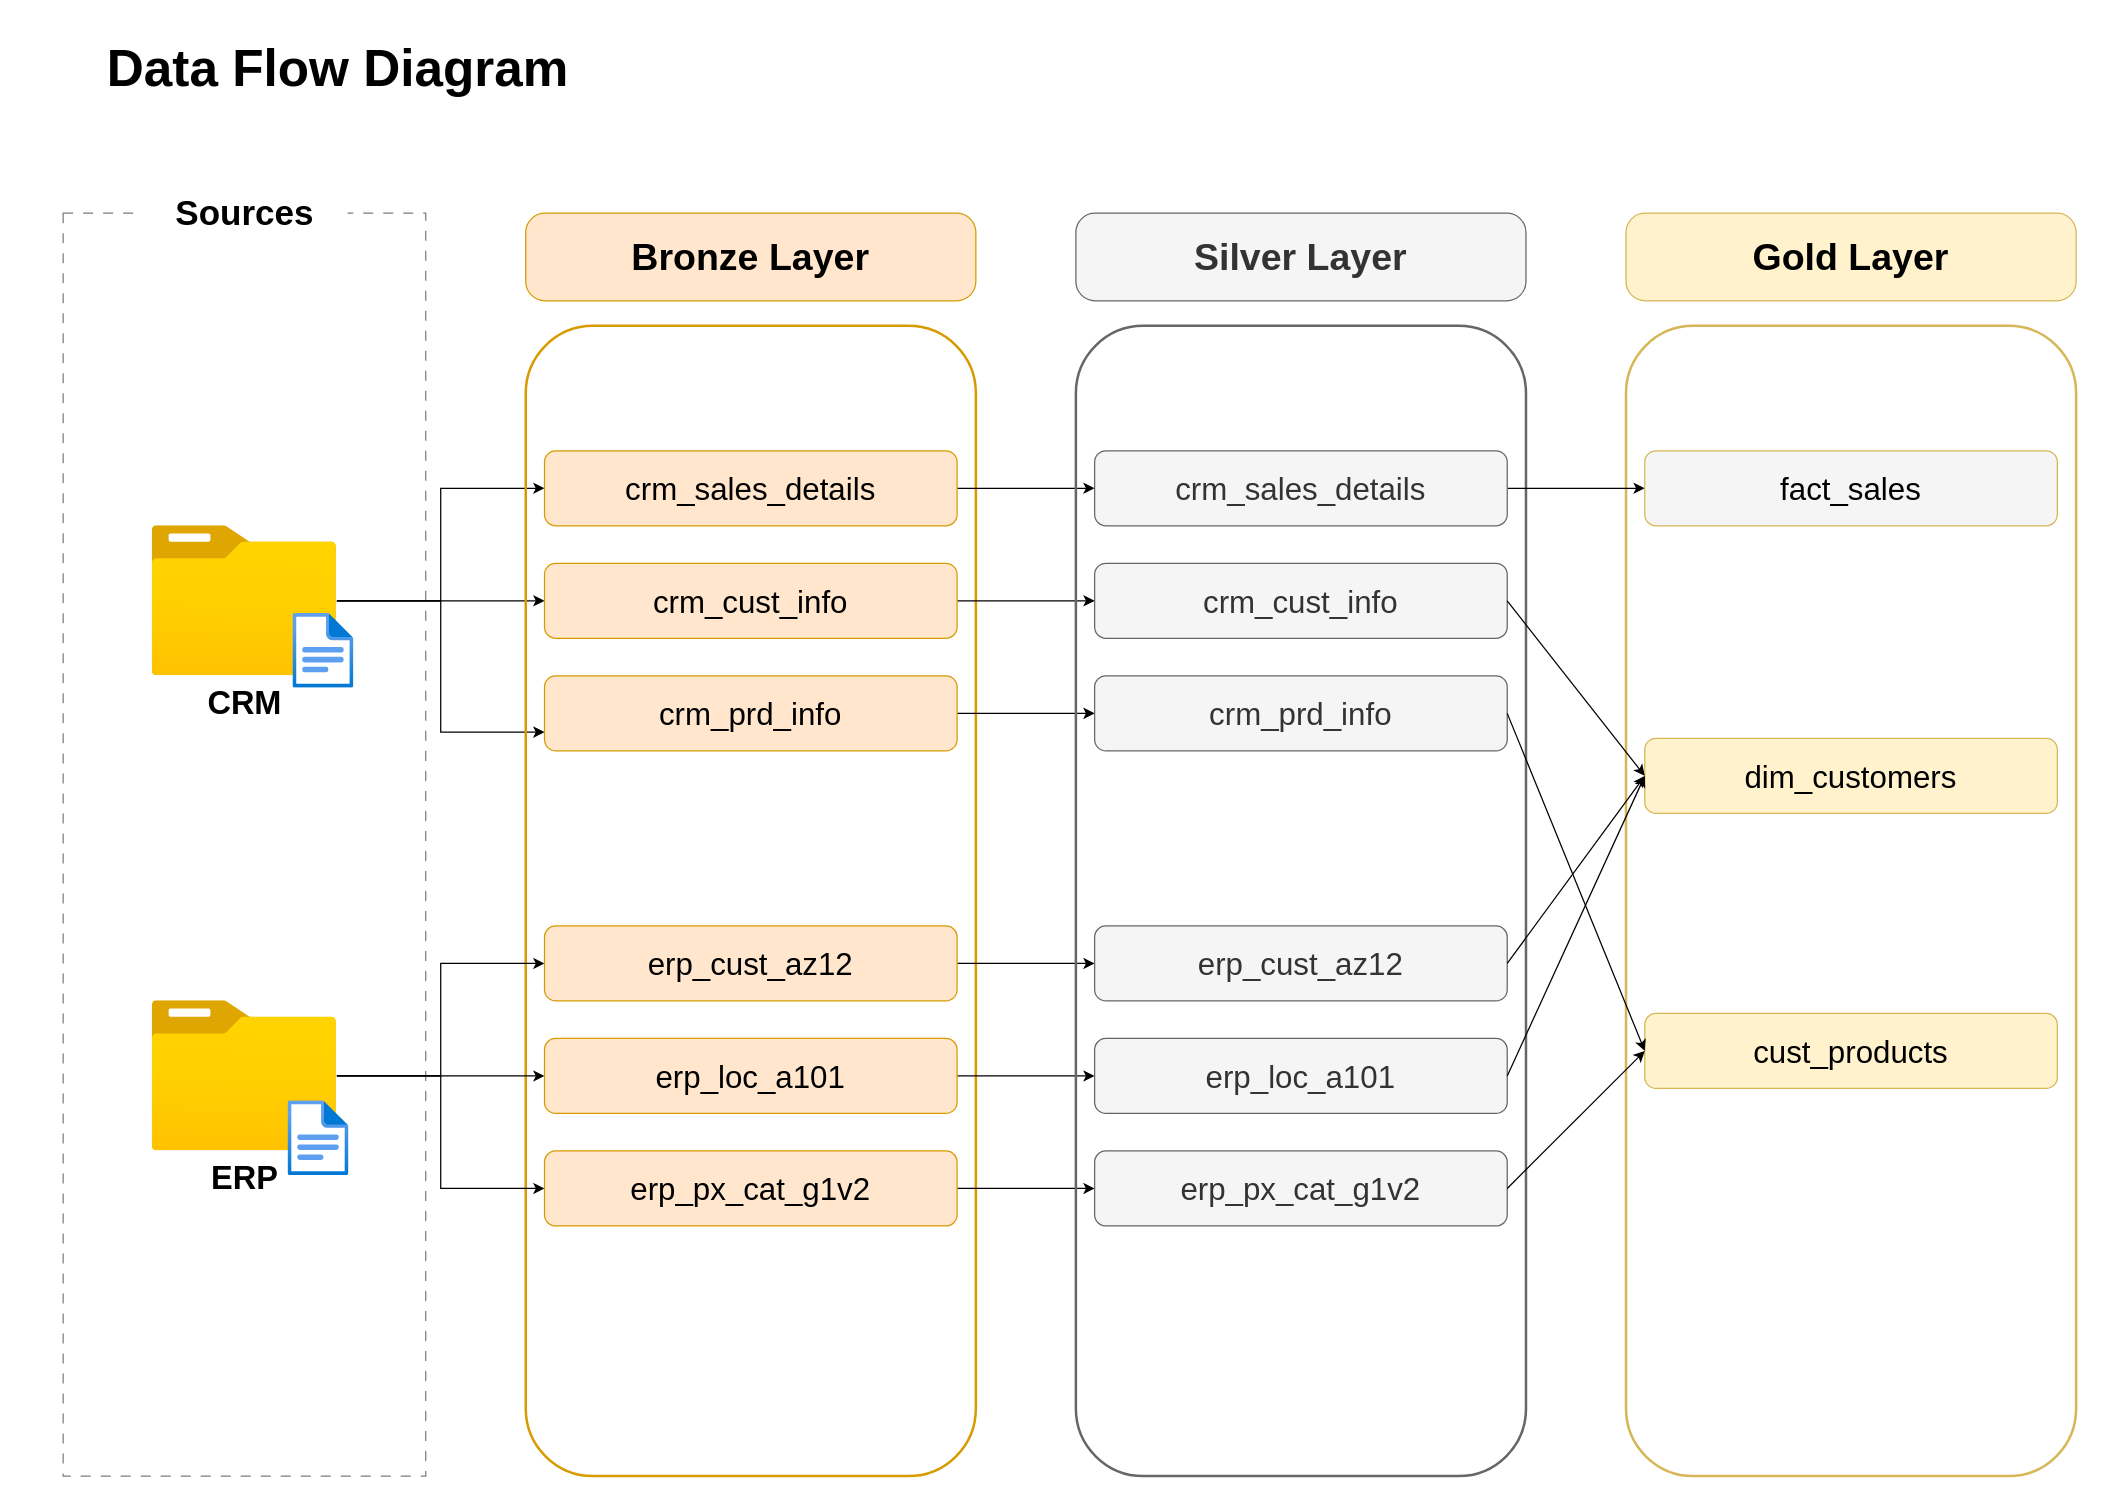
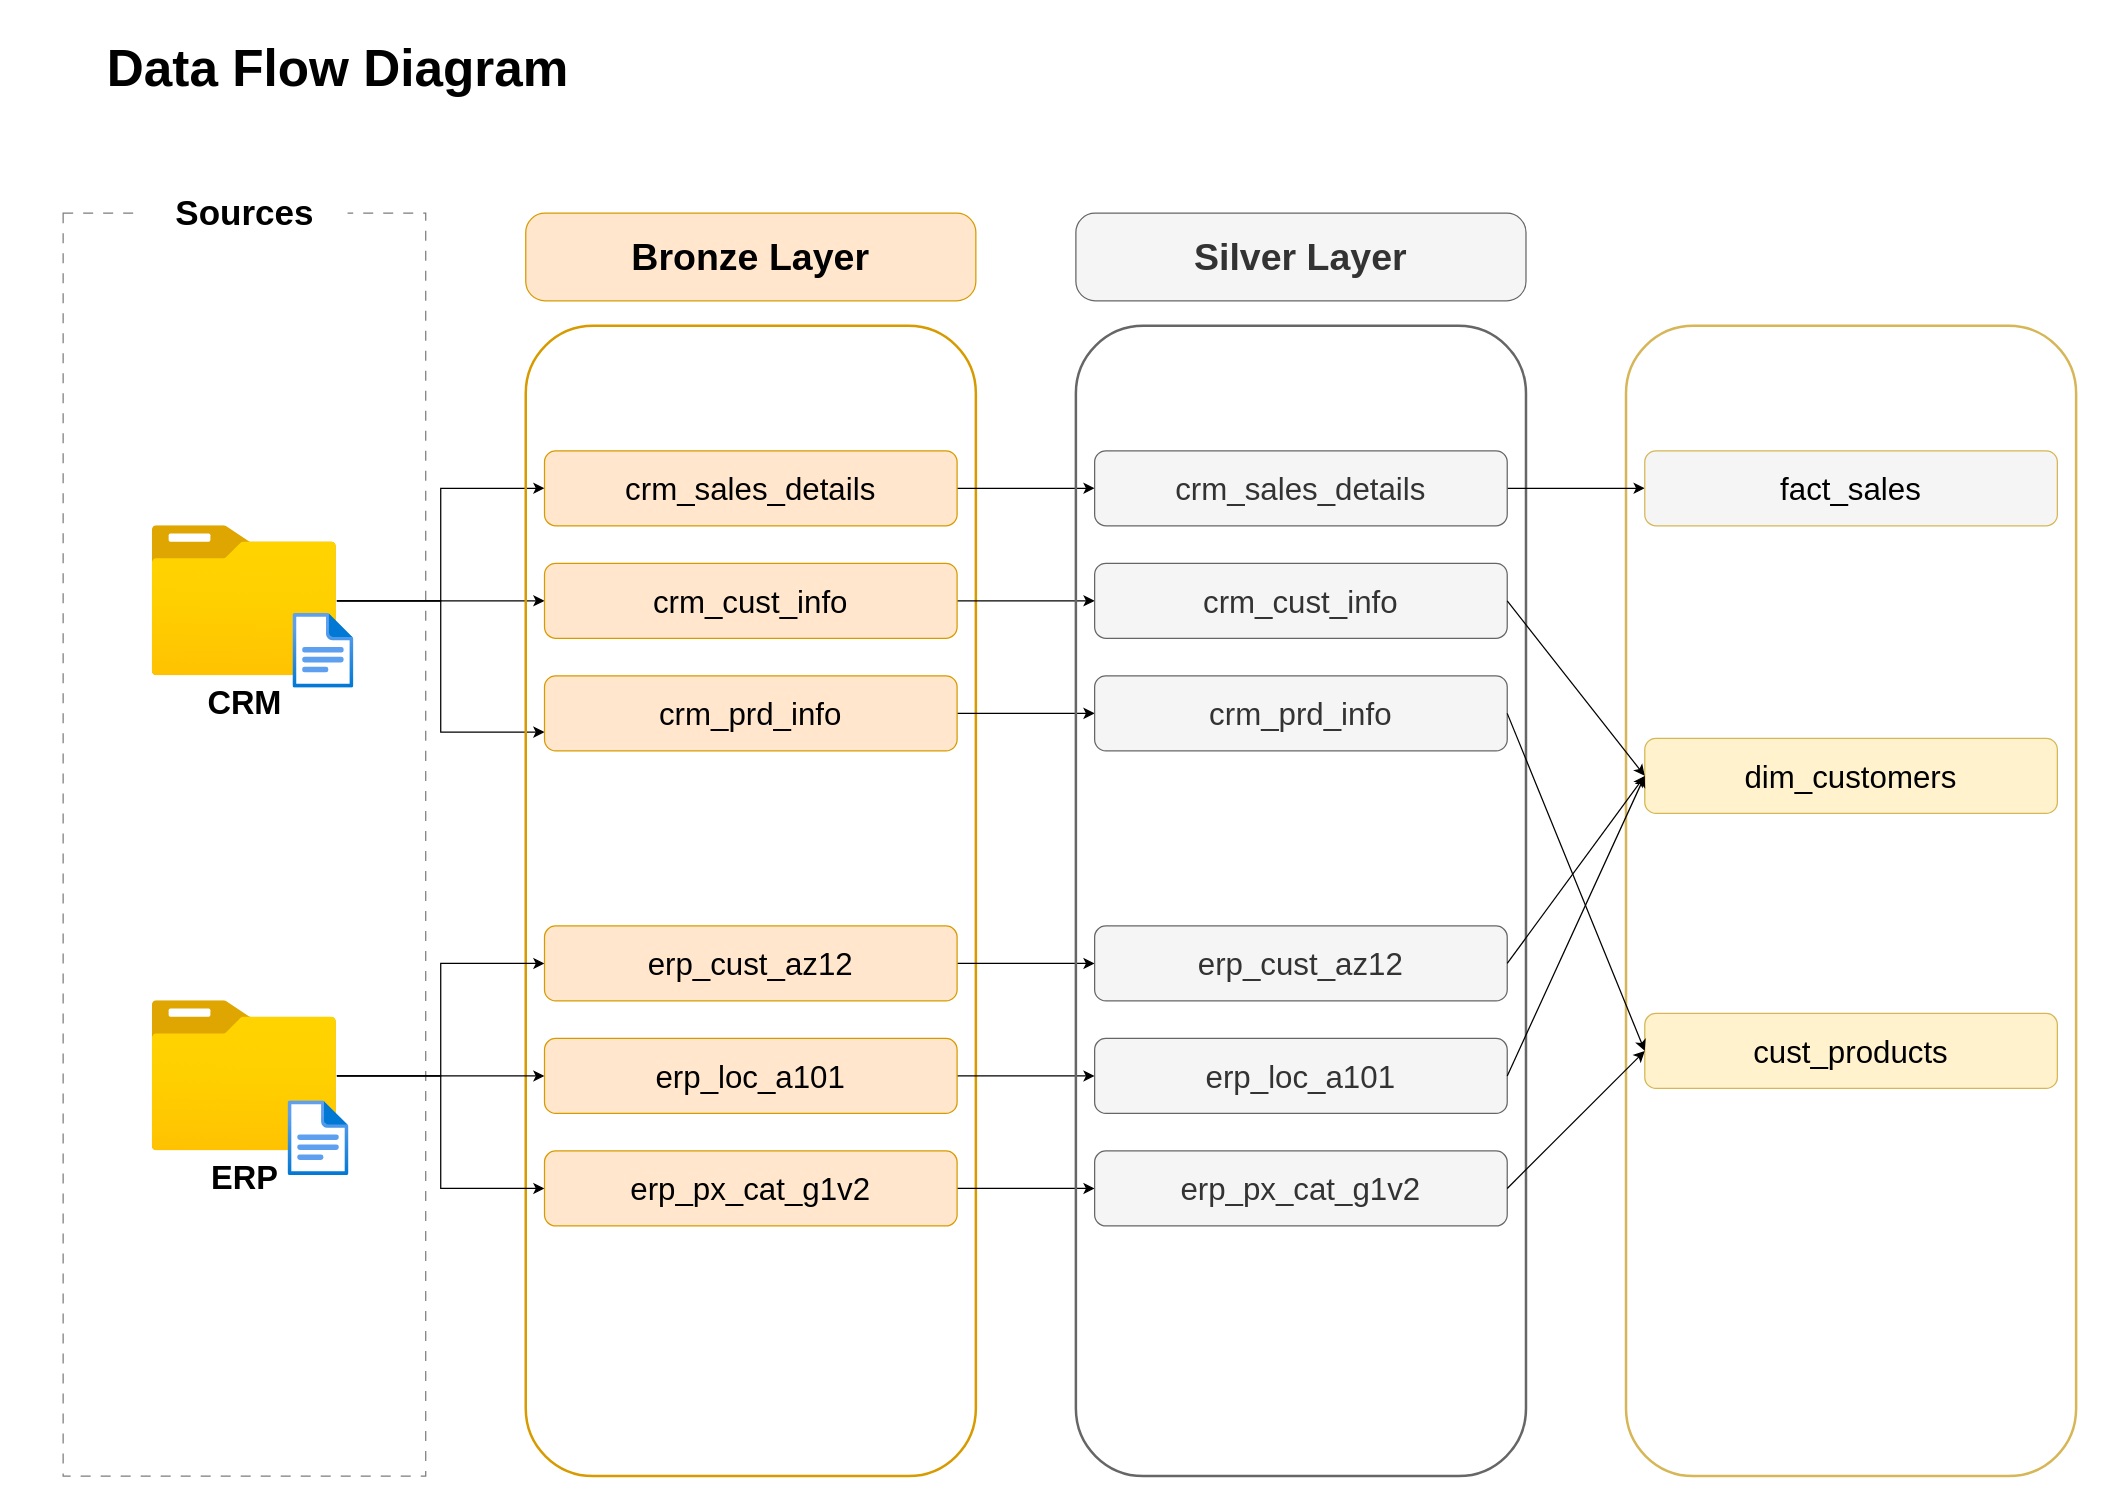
node "Gold Layer": removed
